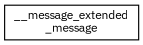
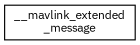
node "__message_extended _message": label "__message_extended _message" -> "__mavlink_extended _message"
